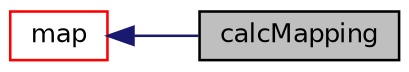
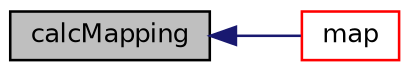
edge "calcMapping" -> "map": reversed
